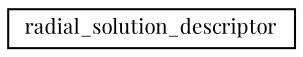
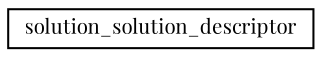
node "radial_solution_descriptor": label "radial_solution_descriptor" -> "solution_solution_descriptor"
